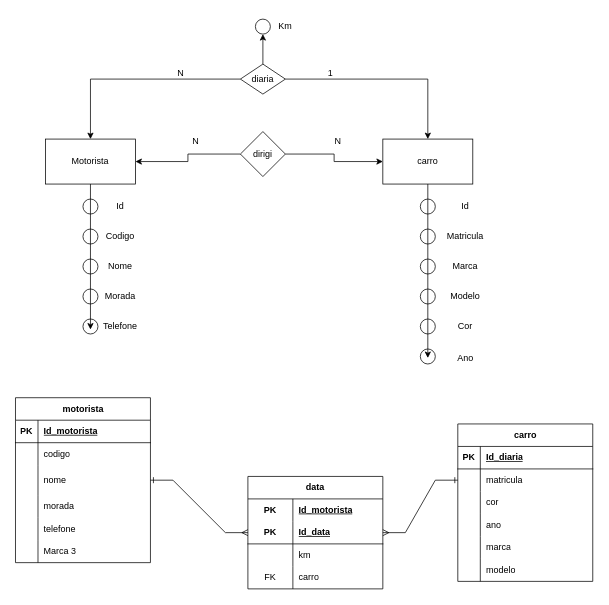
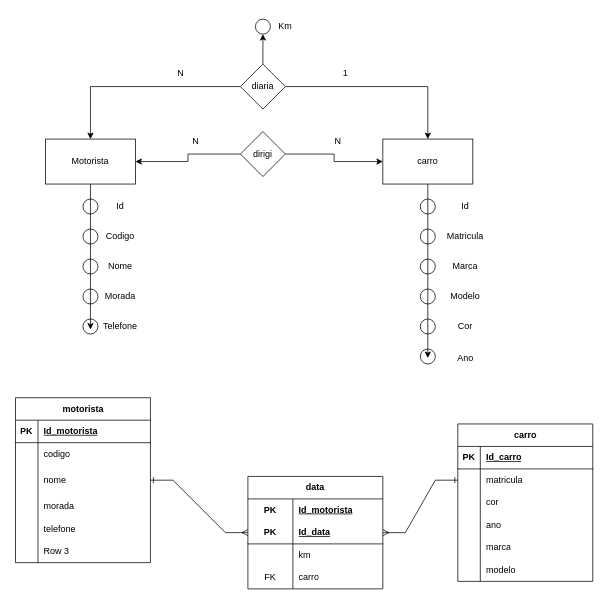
node "1": moved (330, 74) -> (345, 74)
node "diaria": size 45x30 -> 45x45
node "Id_diaria": label "Id_diaria" -> "Id_carro"
node "Marca 3": label "Marca 3" -> "Row 3"
